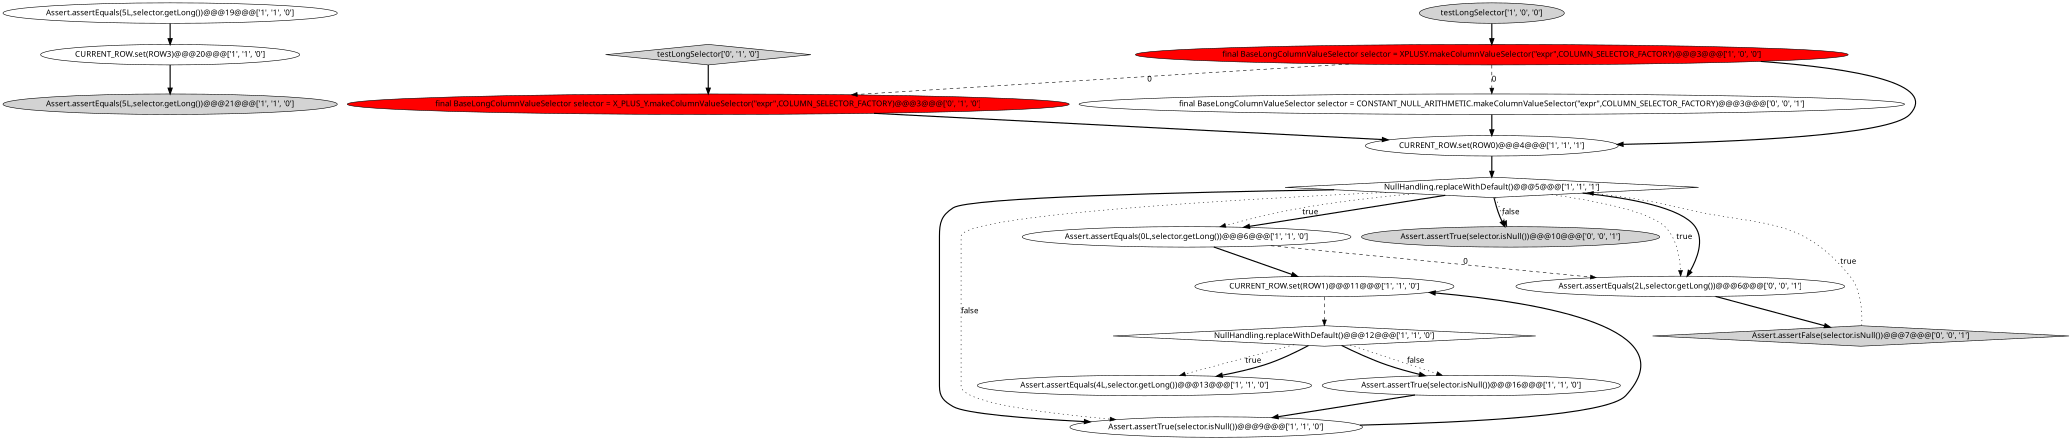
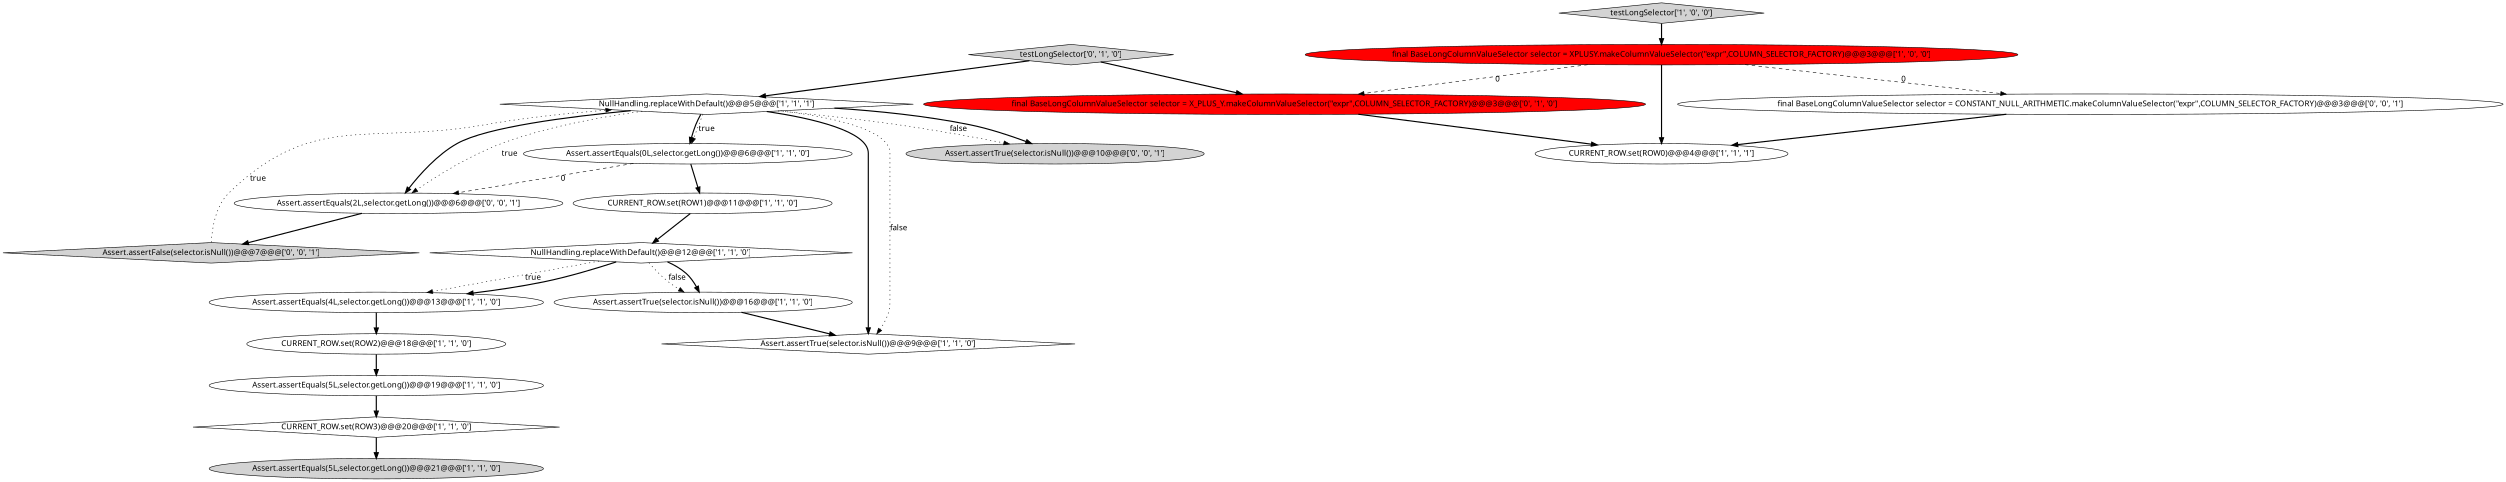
node "testLongSelector['1', '0', '0']": shape ellipse -> diamond
node "CURRENT_ROW.set(ROW3)@@@20@@@['1', '1', '0']": shape ellipse -> diamond
edge "CURRENT_ROW.set(ROW0)@@@4@@@['1', '1', '1']" -> "NullHandling.replaceWithDefault()@@@5@@@['1', '1', '1']": now "testLongSelector['0', '1', '0']" -> "NullHandling.replaceWithDefault()@@@5@@@['1', '1', '1']"
edge "CURRENT_ROW.set(ROW1)@@@11@@@['1', '1', '0']" -> "NullHandling.replaceWithDefault()@@@12@@@['1', '1', '0']": style dashed -> bold
node "CURRENT_ROW.set(ROW2)@@@18@@@['1', '1', '0']": added
edge "Assert.assertTrue(selector.isNull())@@@9@@@['1', '1', '0']" -> "CURRENT_ROW.set(ROW1)@@@11@@@['1', '1', '0']": removed
node "Assert.assertTrue(selector.isNull())@@@9@@@['1', '1', '0']": shape ellipse -> diamond
